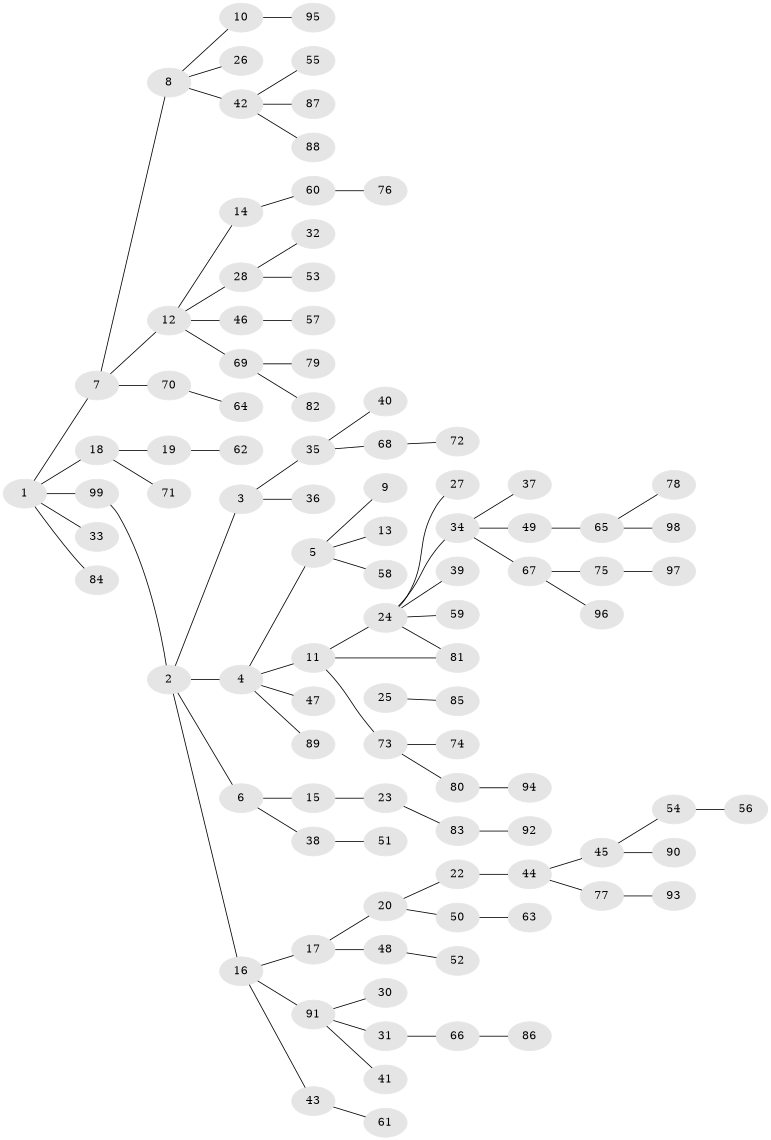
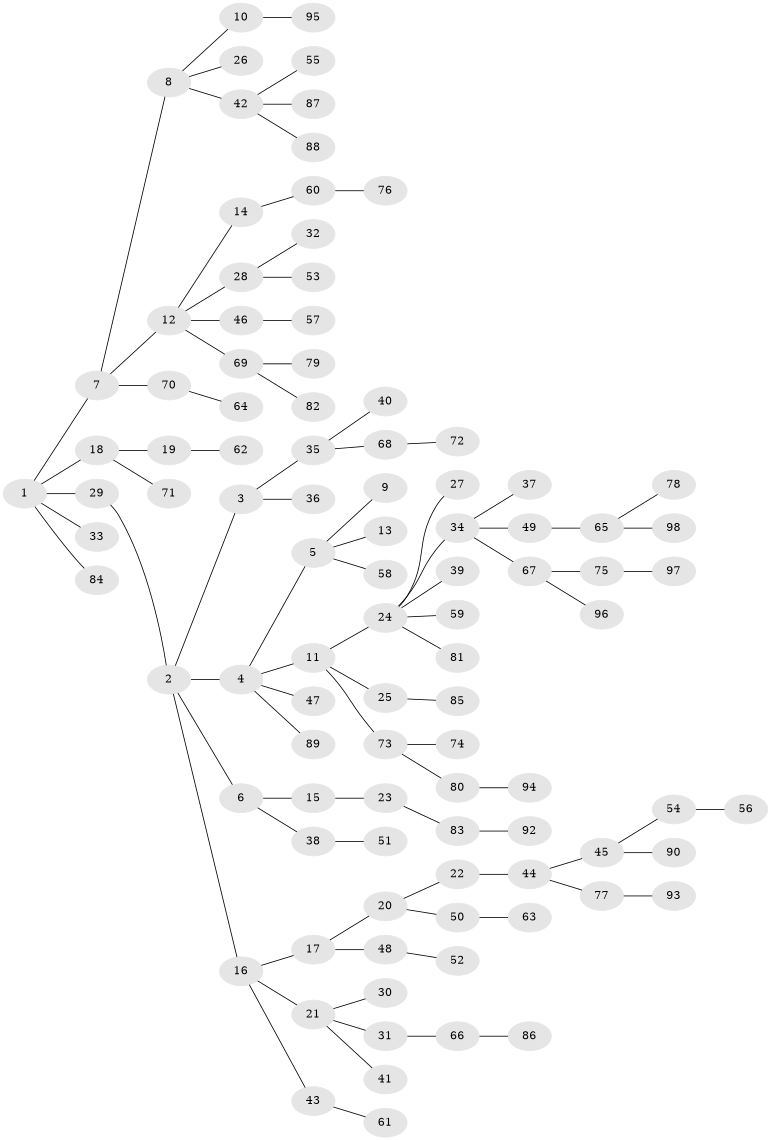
node "99": label "99" -> "29"
edge "11" -- "81": now "11" -- "25"
node "91": label "91" -> "21"
